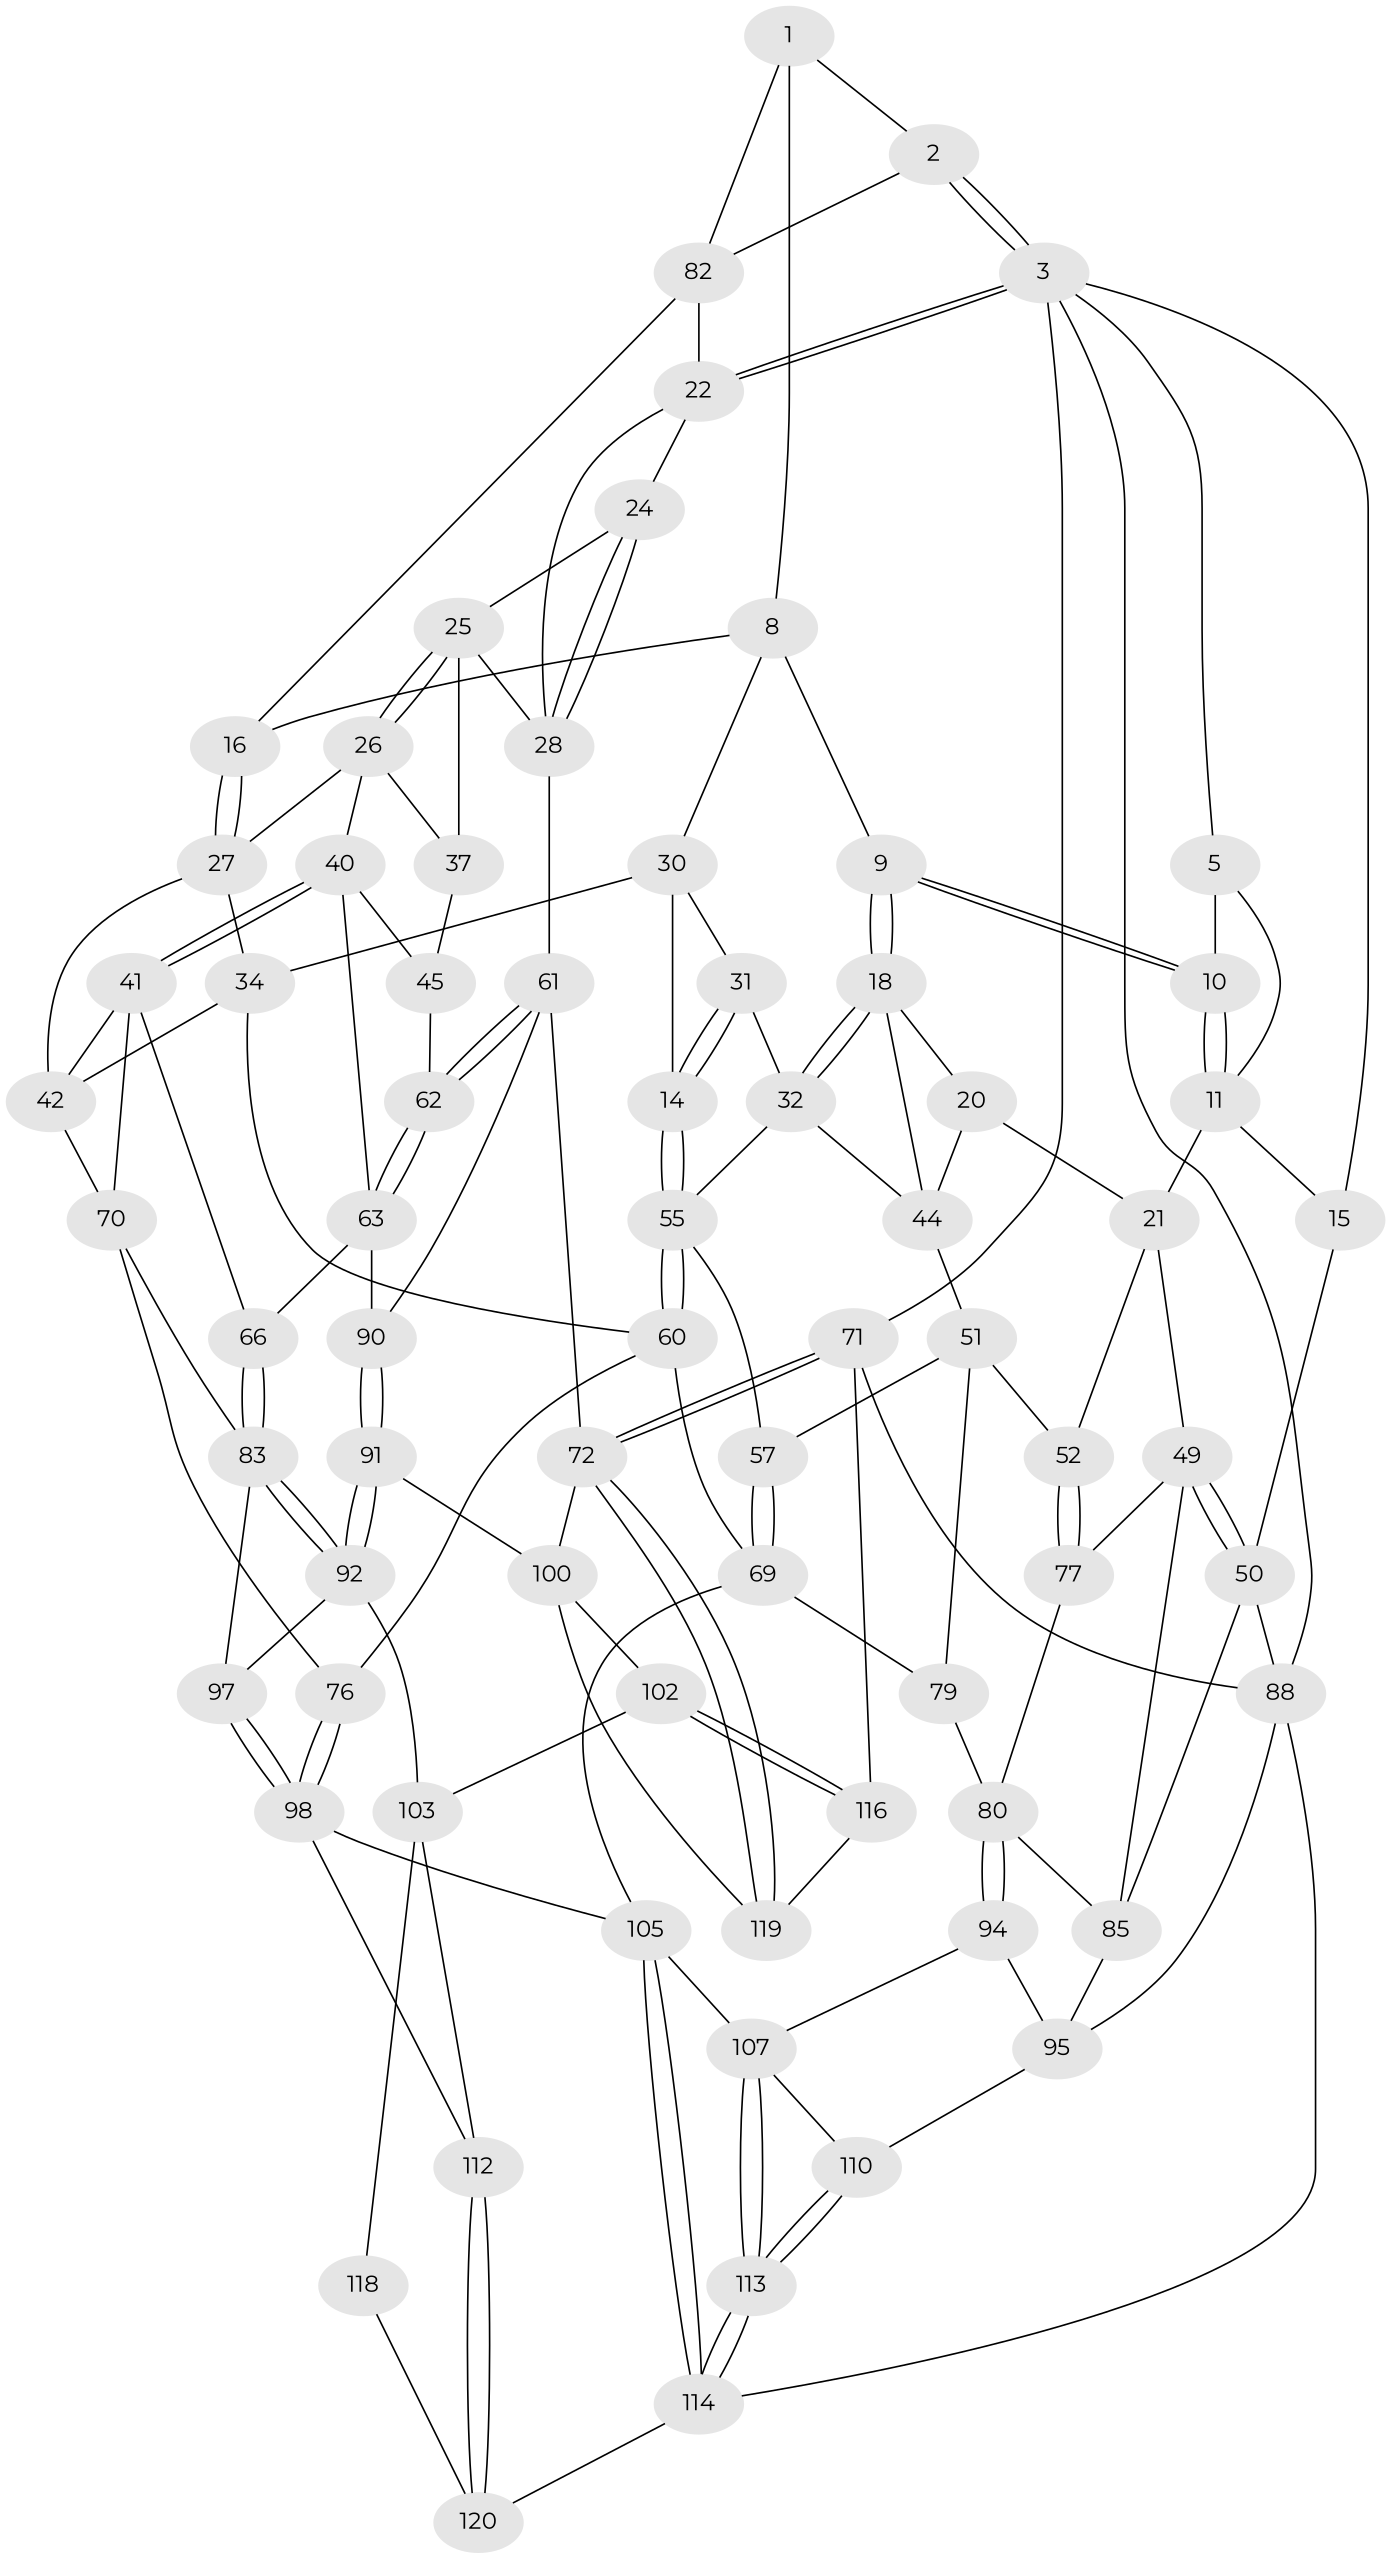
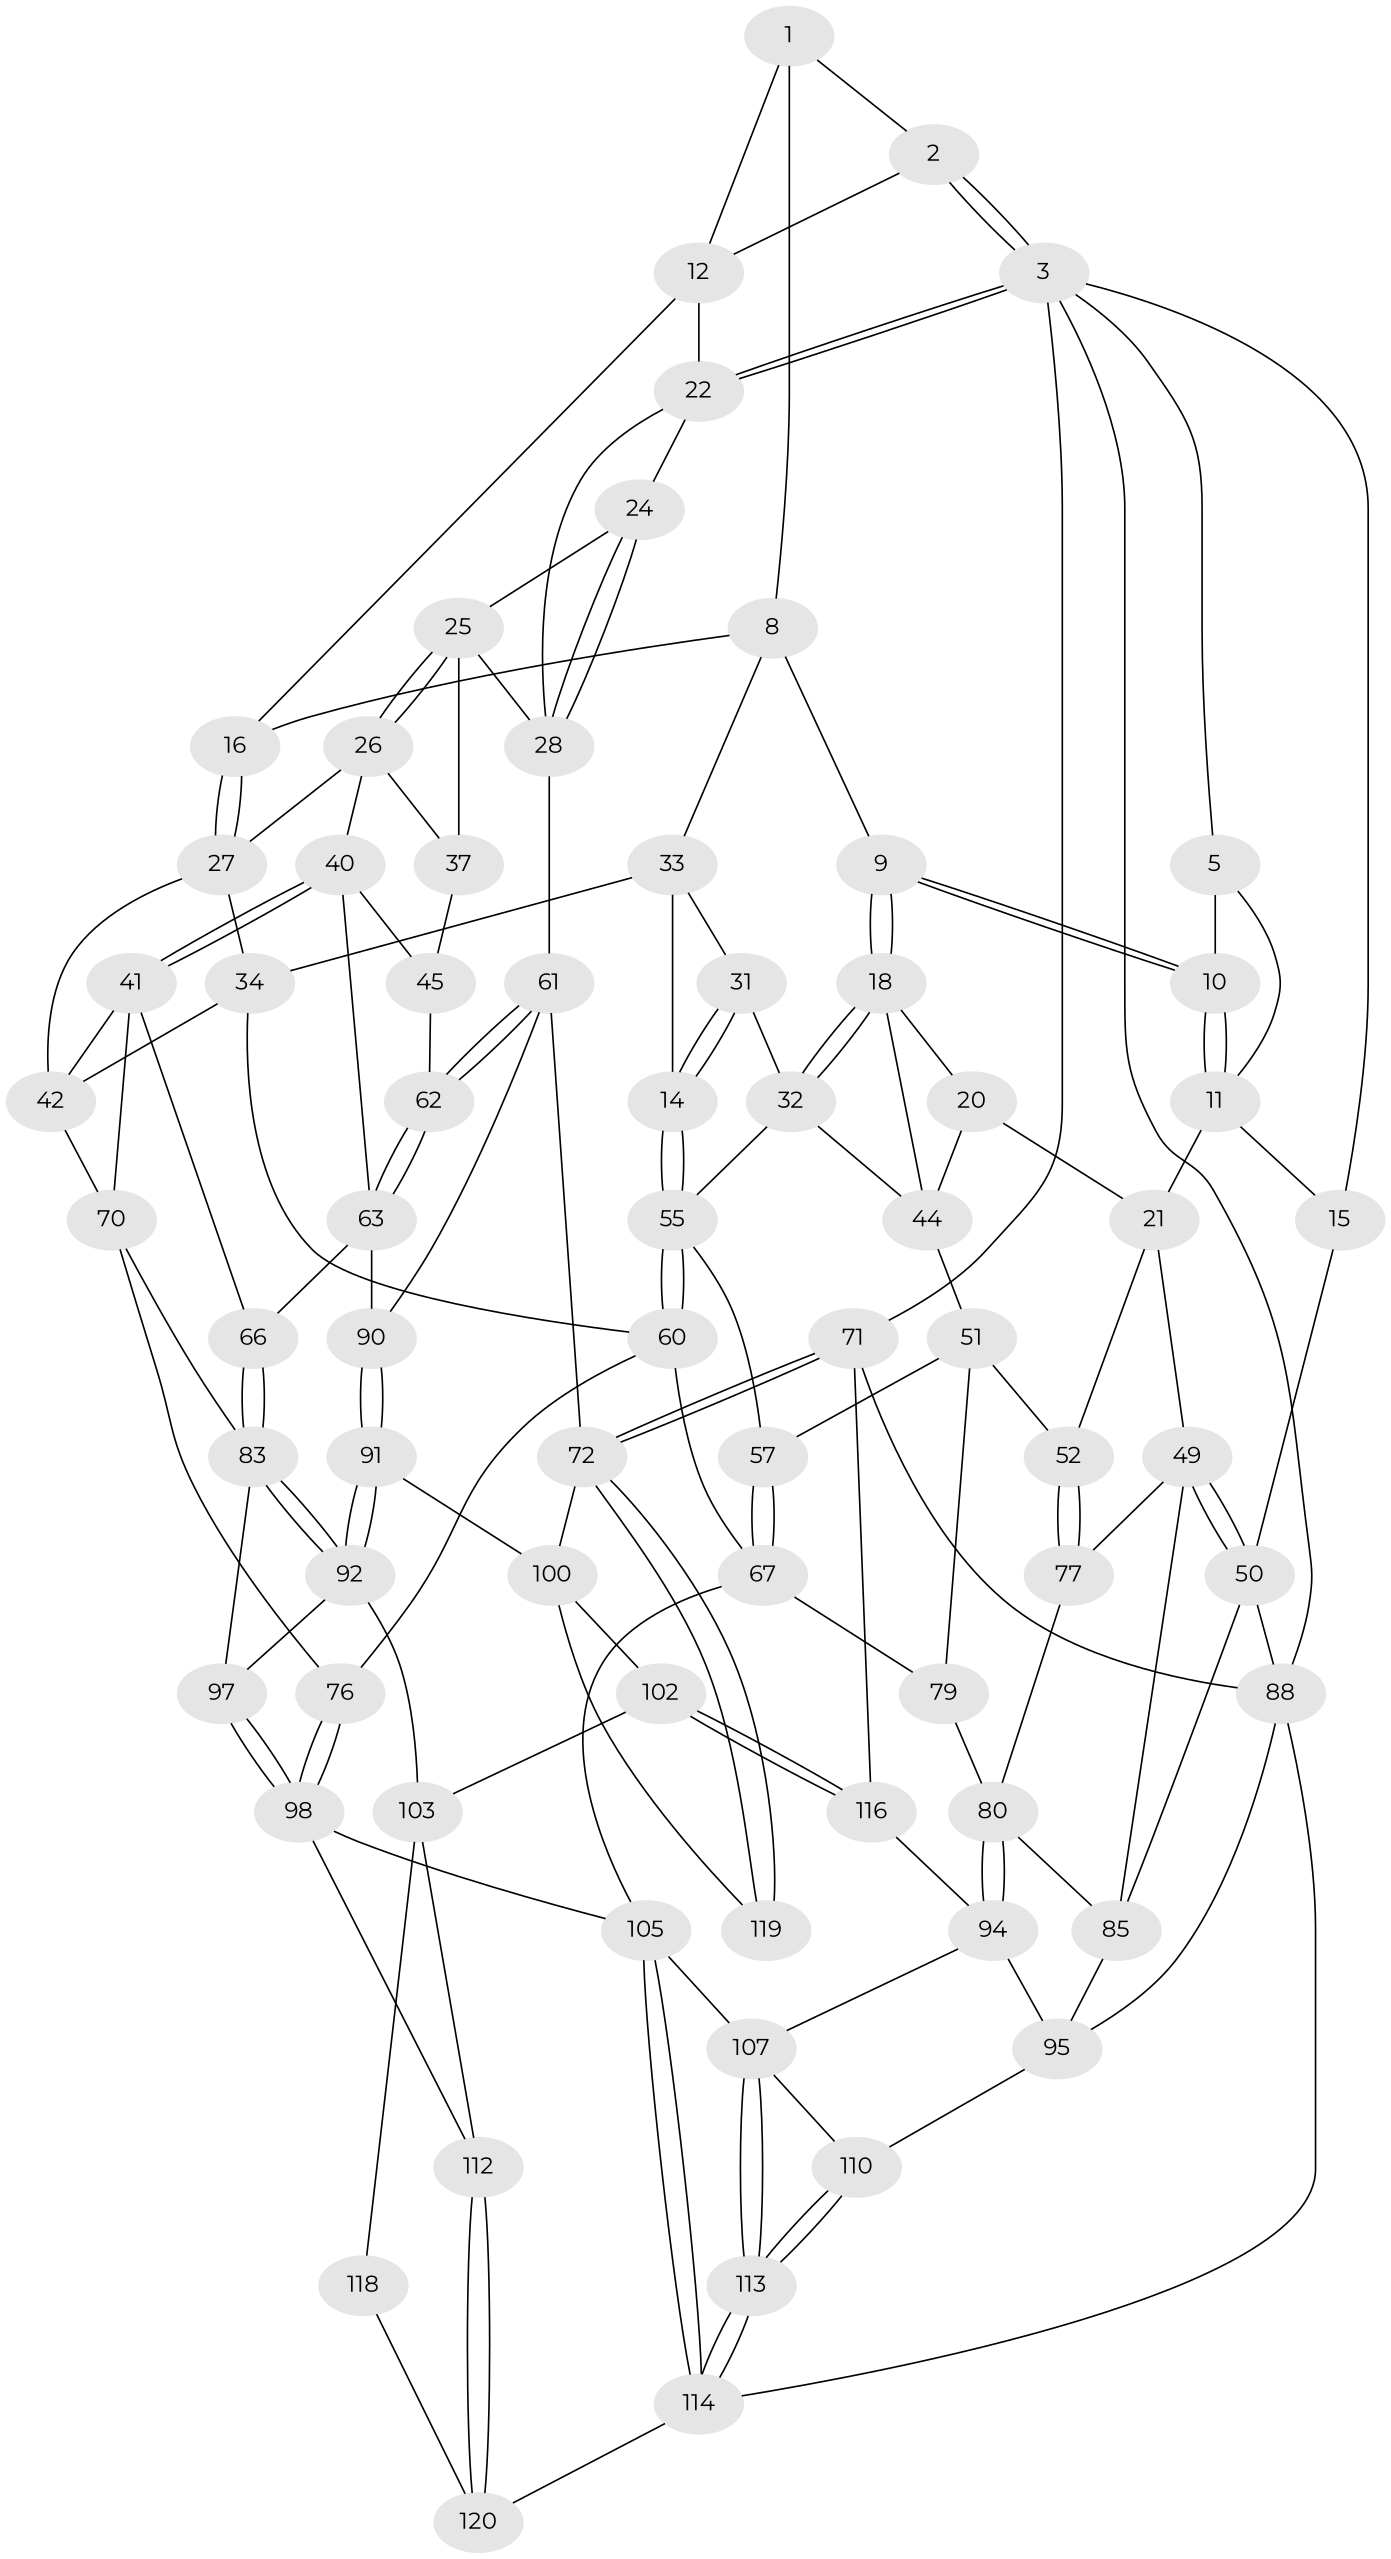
node "82": label "82" -> "12"
node "30": label "30" -> "33"
node "69": label "69" -> "67"
edge "116" -- "119": now "116" -- "94"
